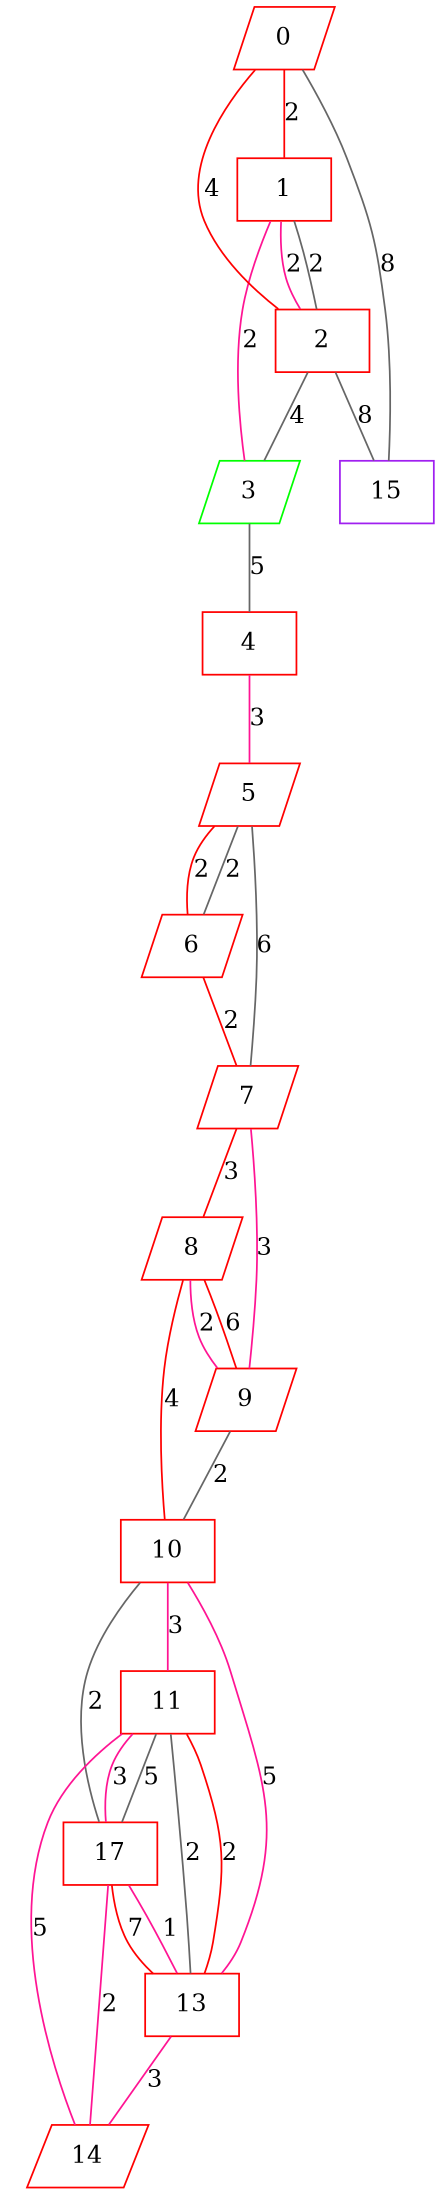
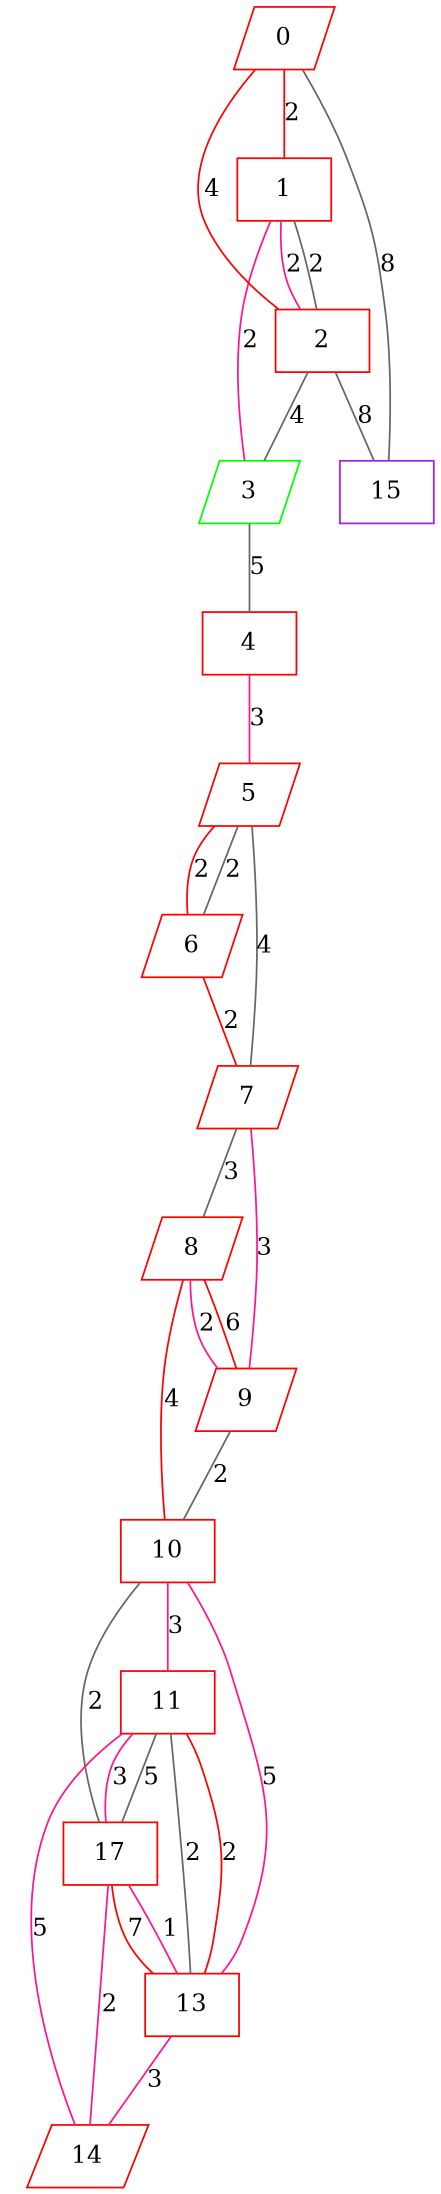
edge "5" -- "7": label "6" -> "4"
edge "7" -- "8": color red -> gray40
